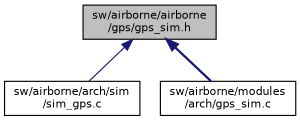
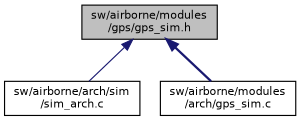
node "sw/airborne/airborne /gps/gps_sim.h": label "sw/airborne/airborne /gps/gps_sim.h" -> "sw/airborne/modules /gps/gps_sim.h"
node "sw/airborne/arch/sim /sim_gps.c": label "sw/airborne/arch/sim /sim_gps.c" -> "sw/airborne/arch/sim /sim_arch.c"
